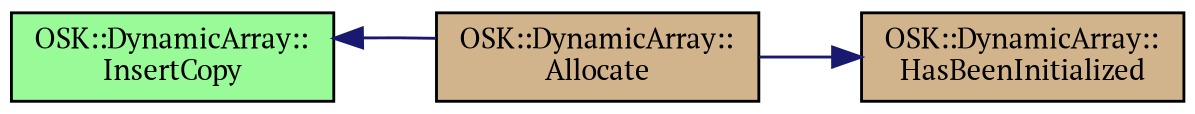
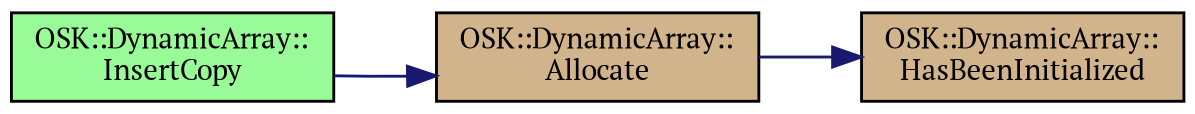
edge "OSK::DynamicArray:: Allocate" -> "OSK::DynamicArray:: InsertCopy": reversed
